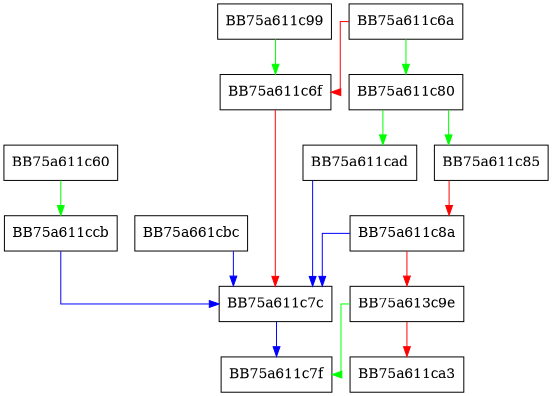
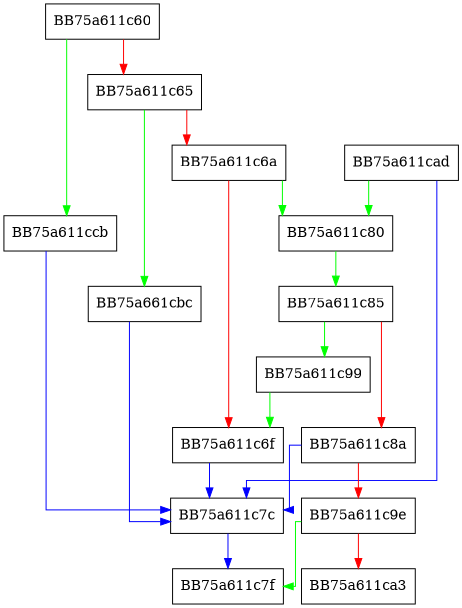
node "BB75a611c65": added
edge "BB75a611c80" -> "BB75a611cad": reversed
edge "BB75a611c6f" -> "BB75a611c7c": color red -> blue
node "BB75a613c9e": label "BB75a613c9e" -> "BB75a611c9e"
edge "BB75a611c85" -> "BB75a611c99": added
